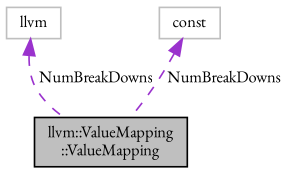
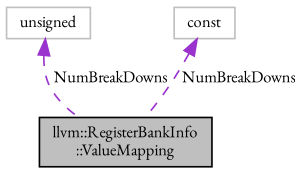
node "llvm": label "llvm" -> "unsigned"
node "llvm::ValueMapping ::ValueMapping": label "llvm::ValueMapping ::ValueMapping" -> "llvm::RegisterBankInfo ::ValueMapping"
